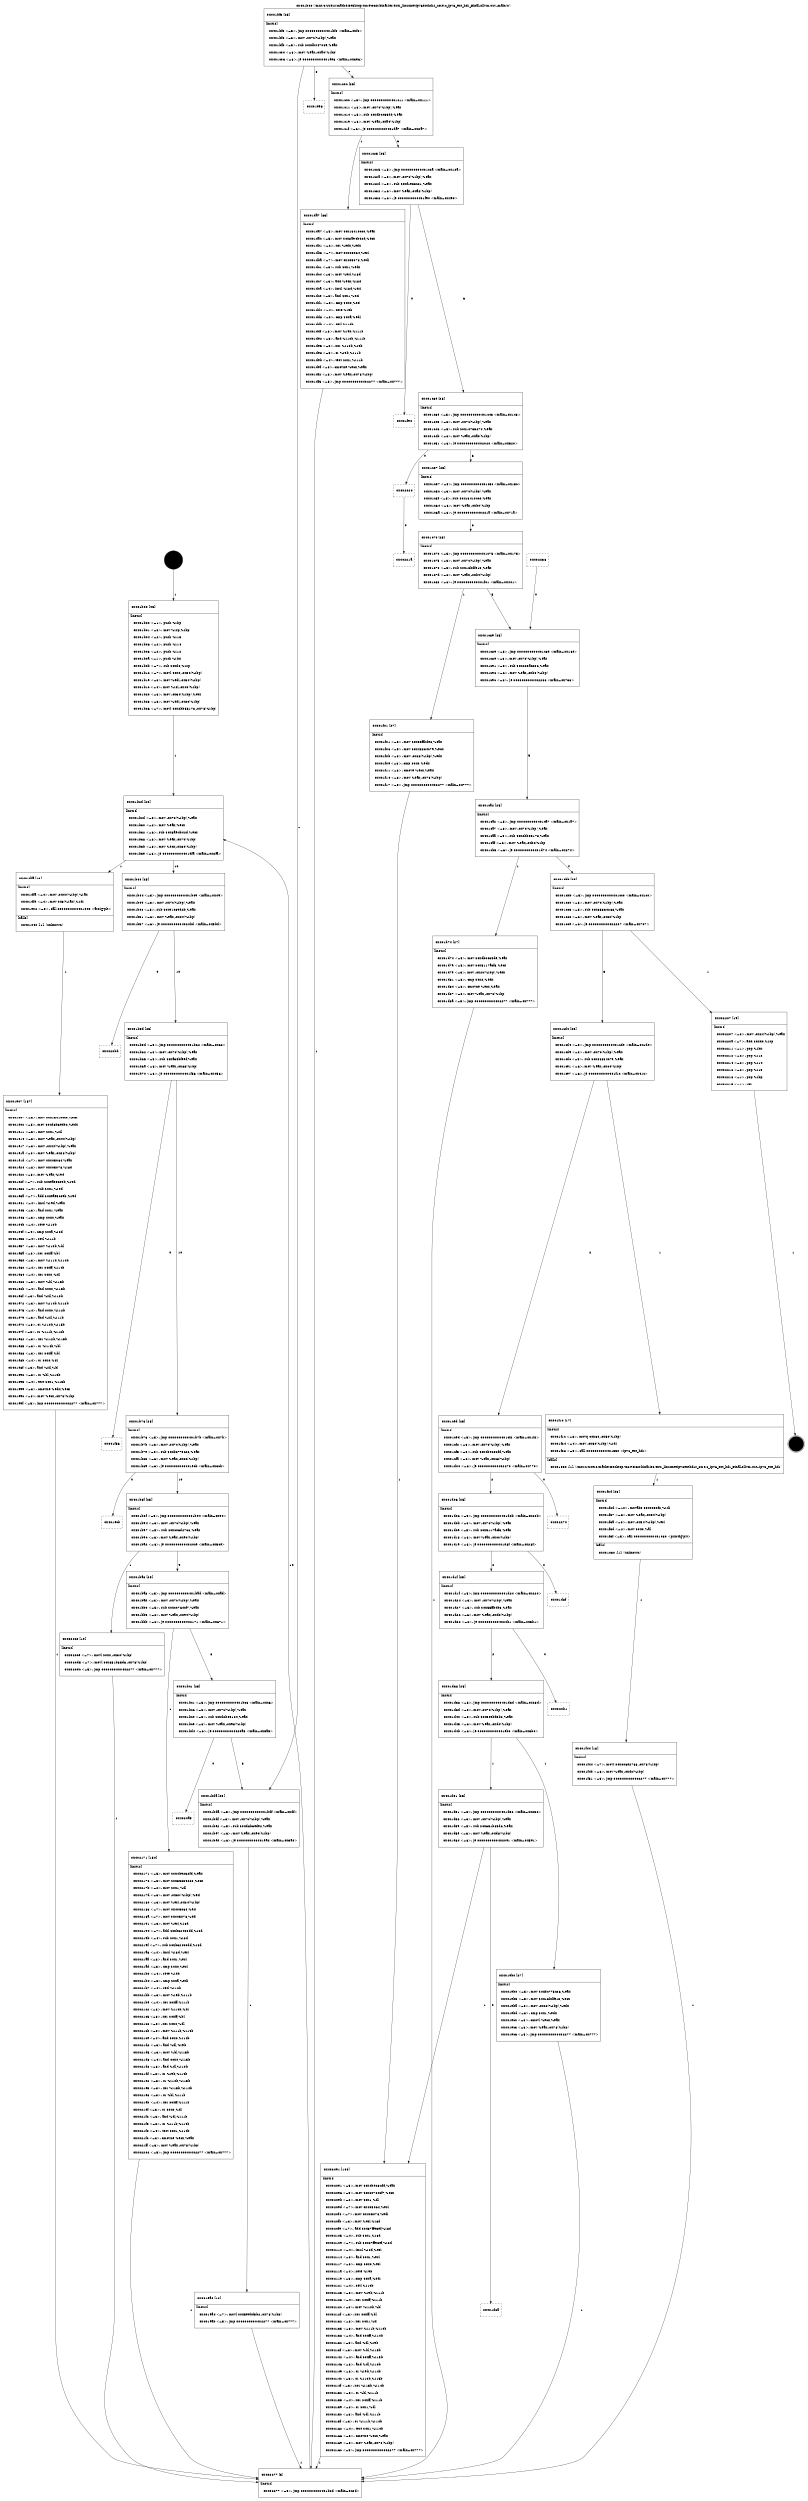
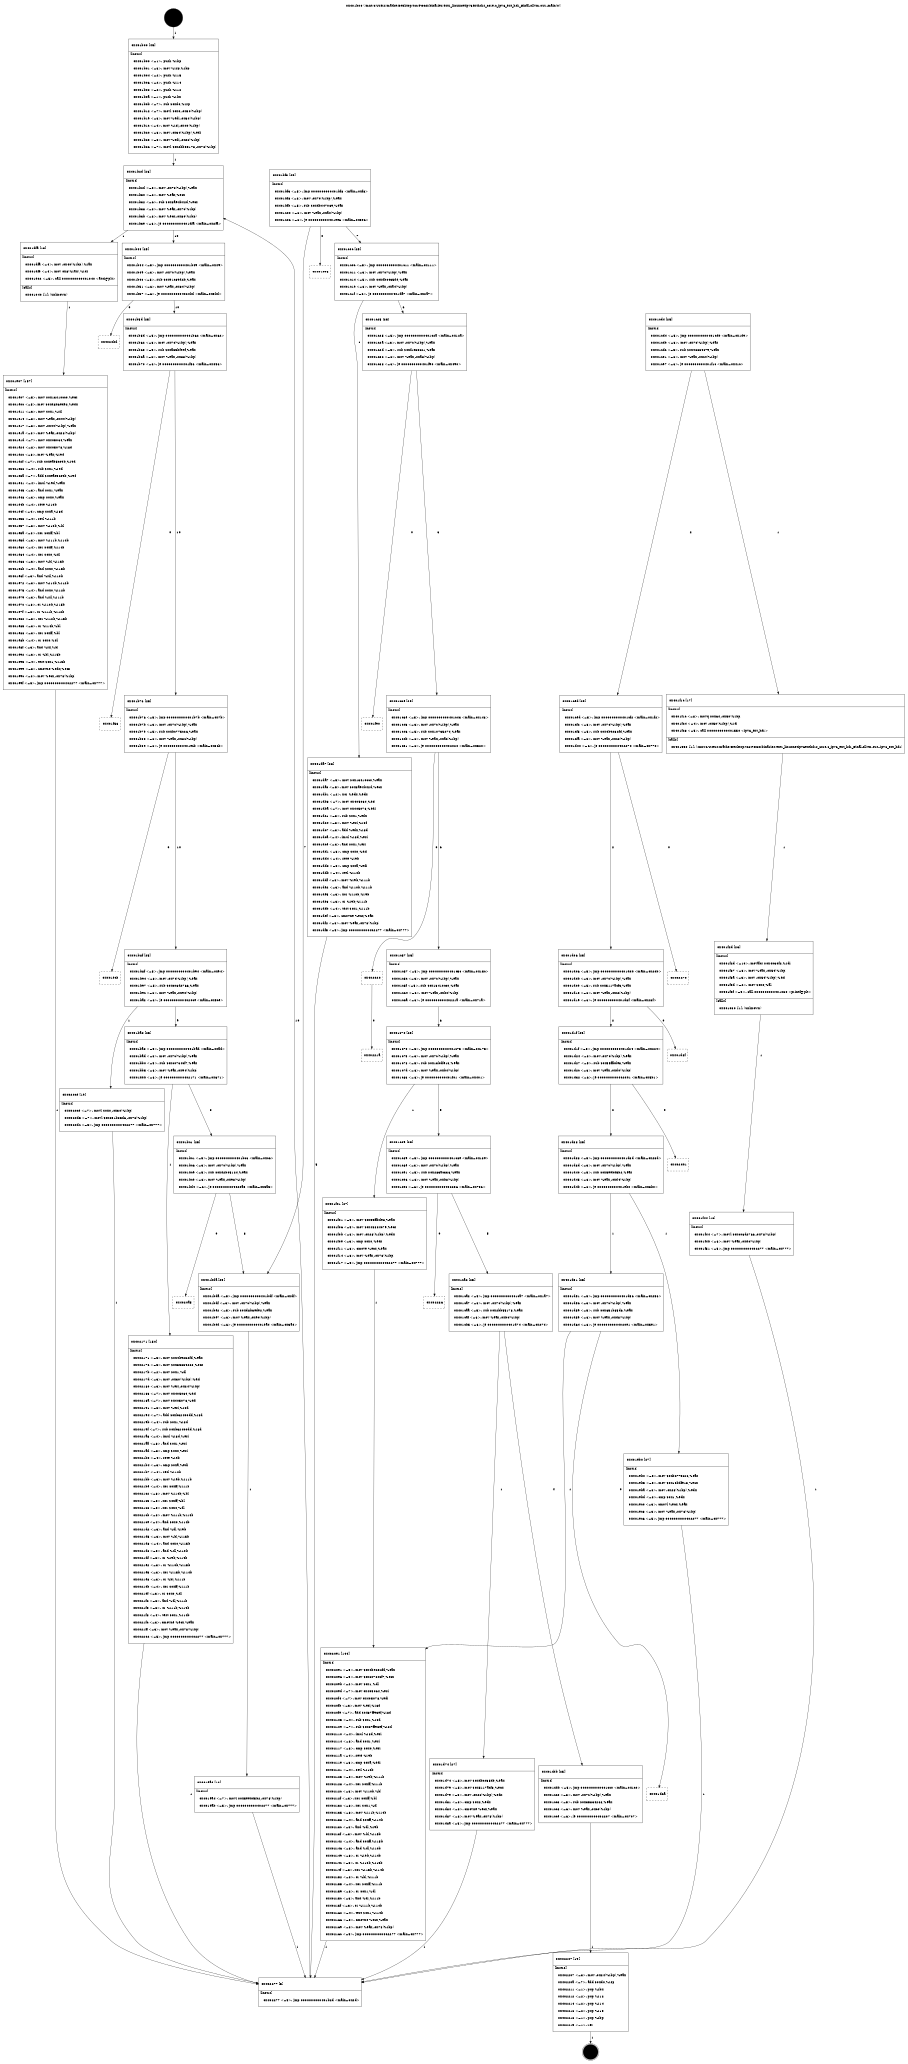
edge "0x402236" -> "0x401c89 [25]": reversed
edge "0x401cbb [25]" -> "0x401cd4 [25]": removed, label "3"
edge "0x401da7 [83]" -> "0x402277 [5]": label " 1" -> " 5"
